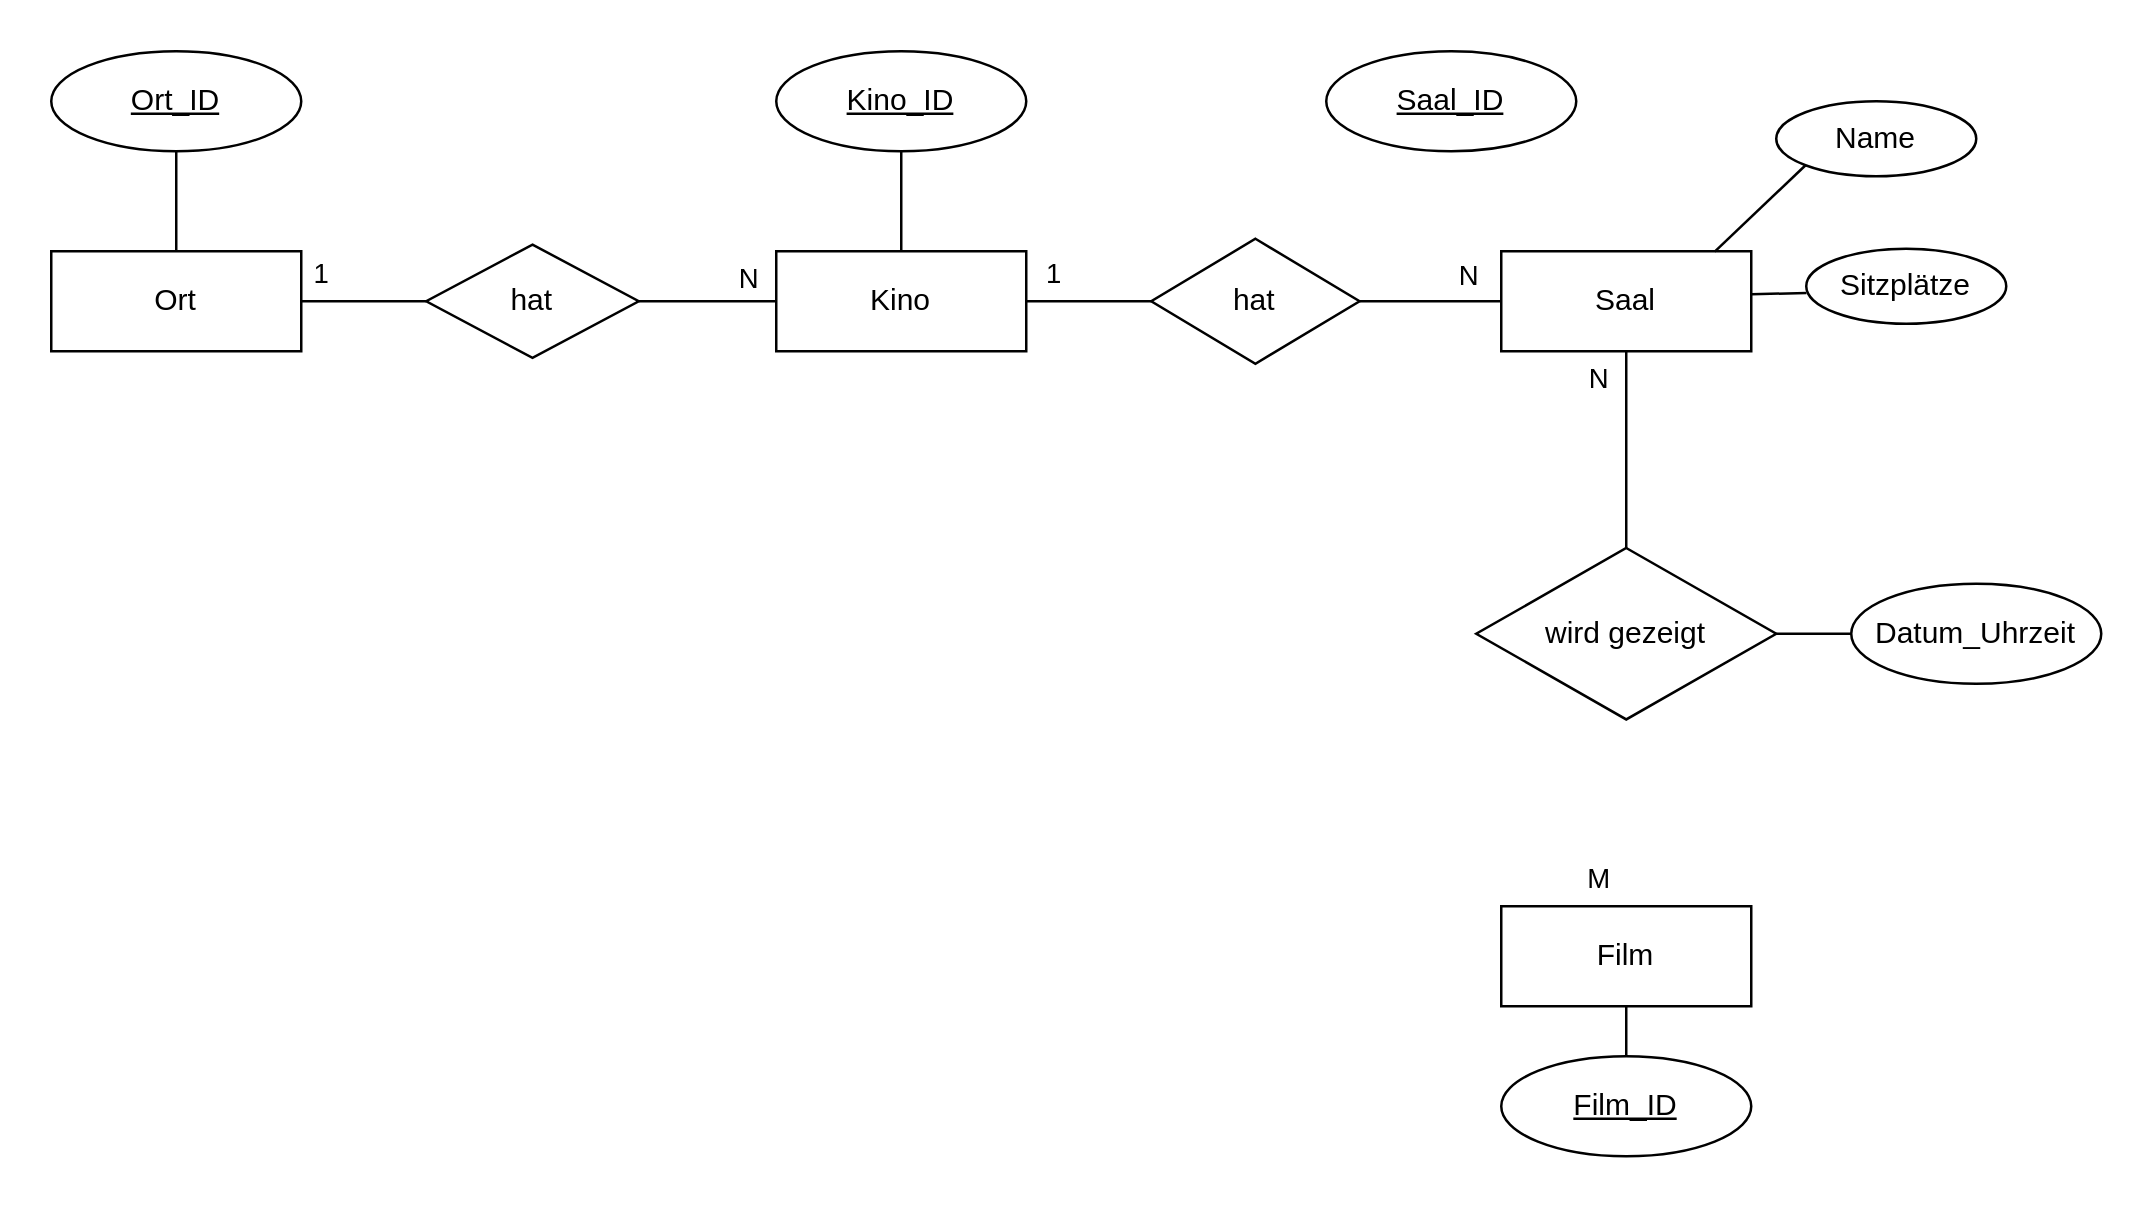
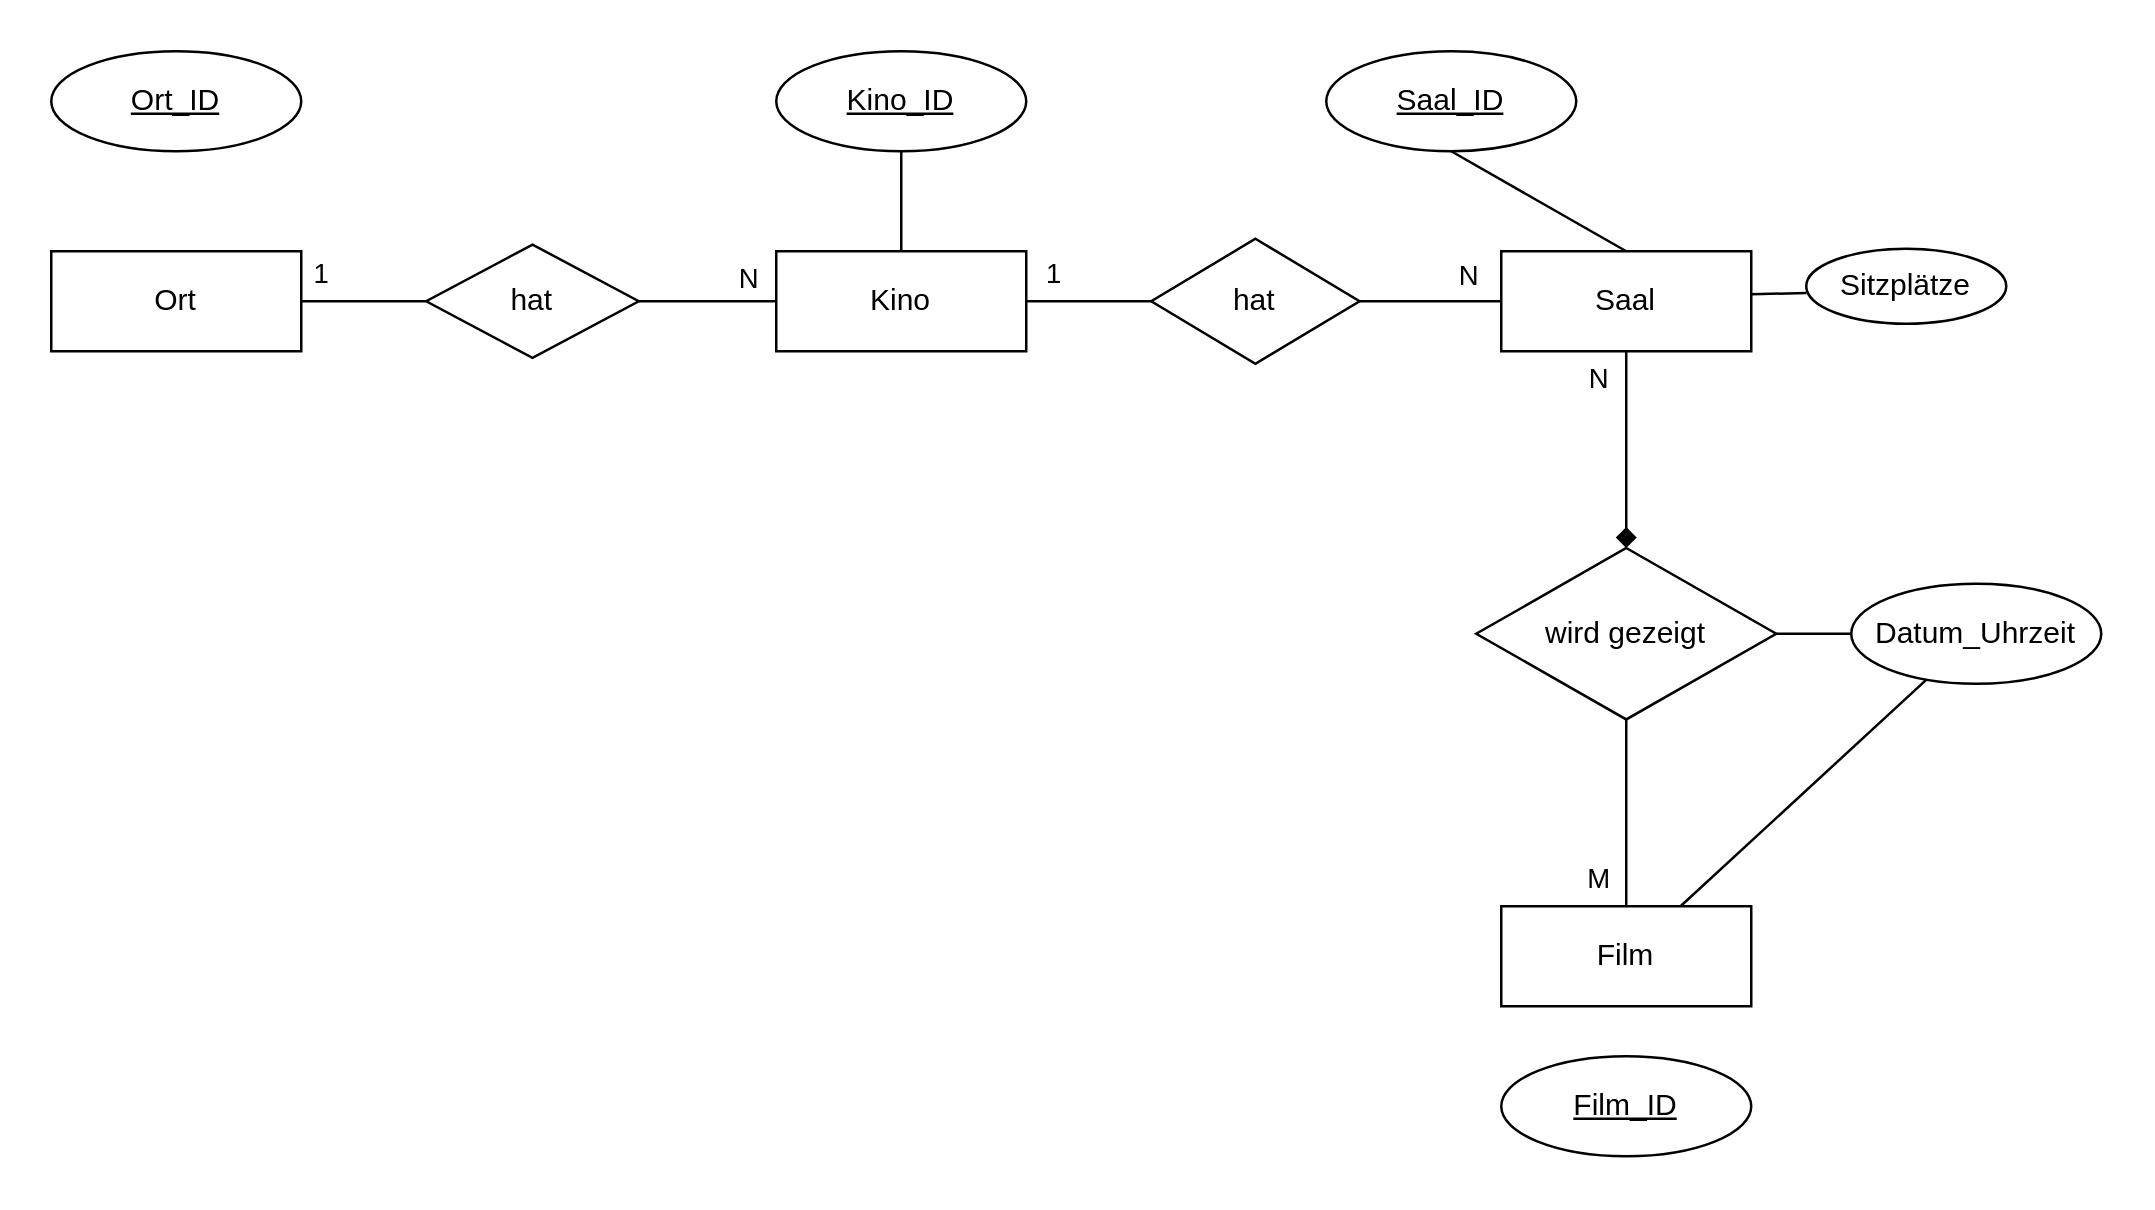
node "Name": removed
edge "Ort_ID" -- "Ort": removed
edge "Saal_ID" -- "Saal": added
edge "Name" -- "Saal": removed
edge "Saal" -- "wird gezeigt": arrowhead none -> diamond
edge "wird gezeigt" -- "Film": added
edge "Film" -- "Film_ID": now "Film" -- "Datum_Uhrzeit"
